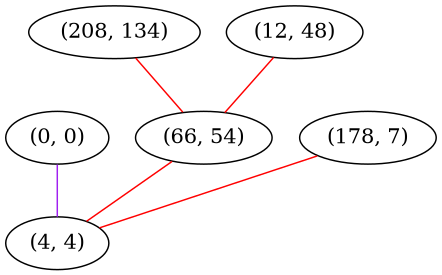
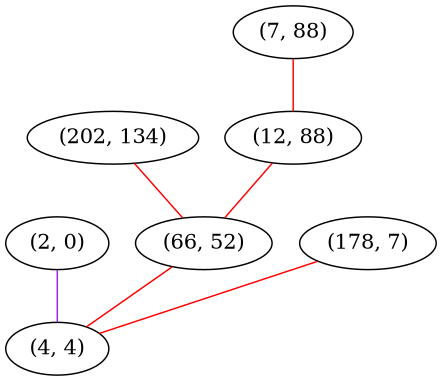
node "(208, 134)": label "(208, 134)" -> "(202, 134)"
node "(7, 88)": added
node "(12, 48)": label "(12, 48)" -> "(12, 88)"
node "(0, 0)": label "(0, 0)" -> "(2, 0)"
node "(66, 54)": label "(66, 54)" -> "(66, 52)"
